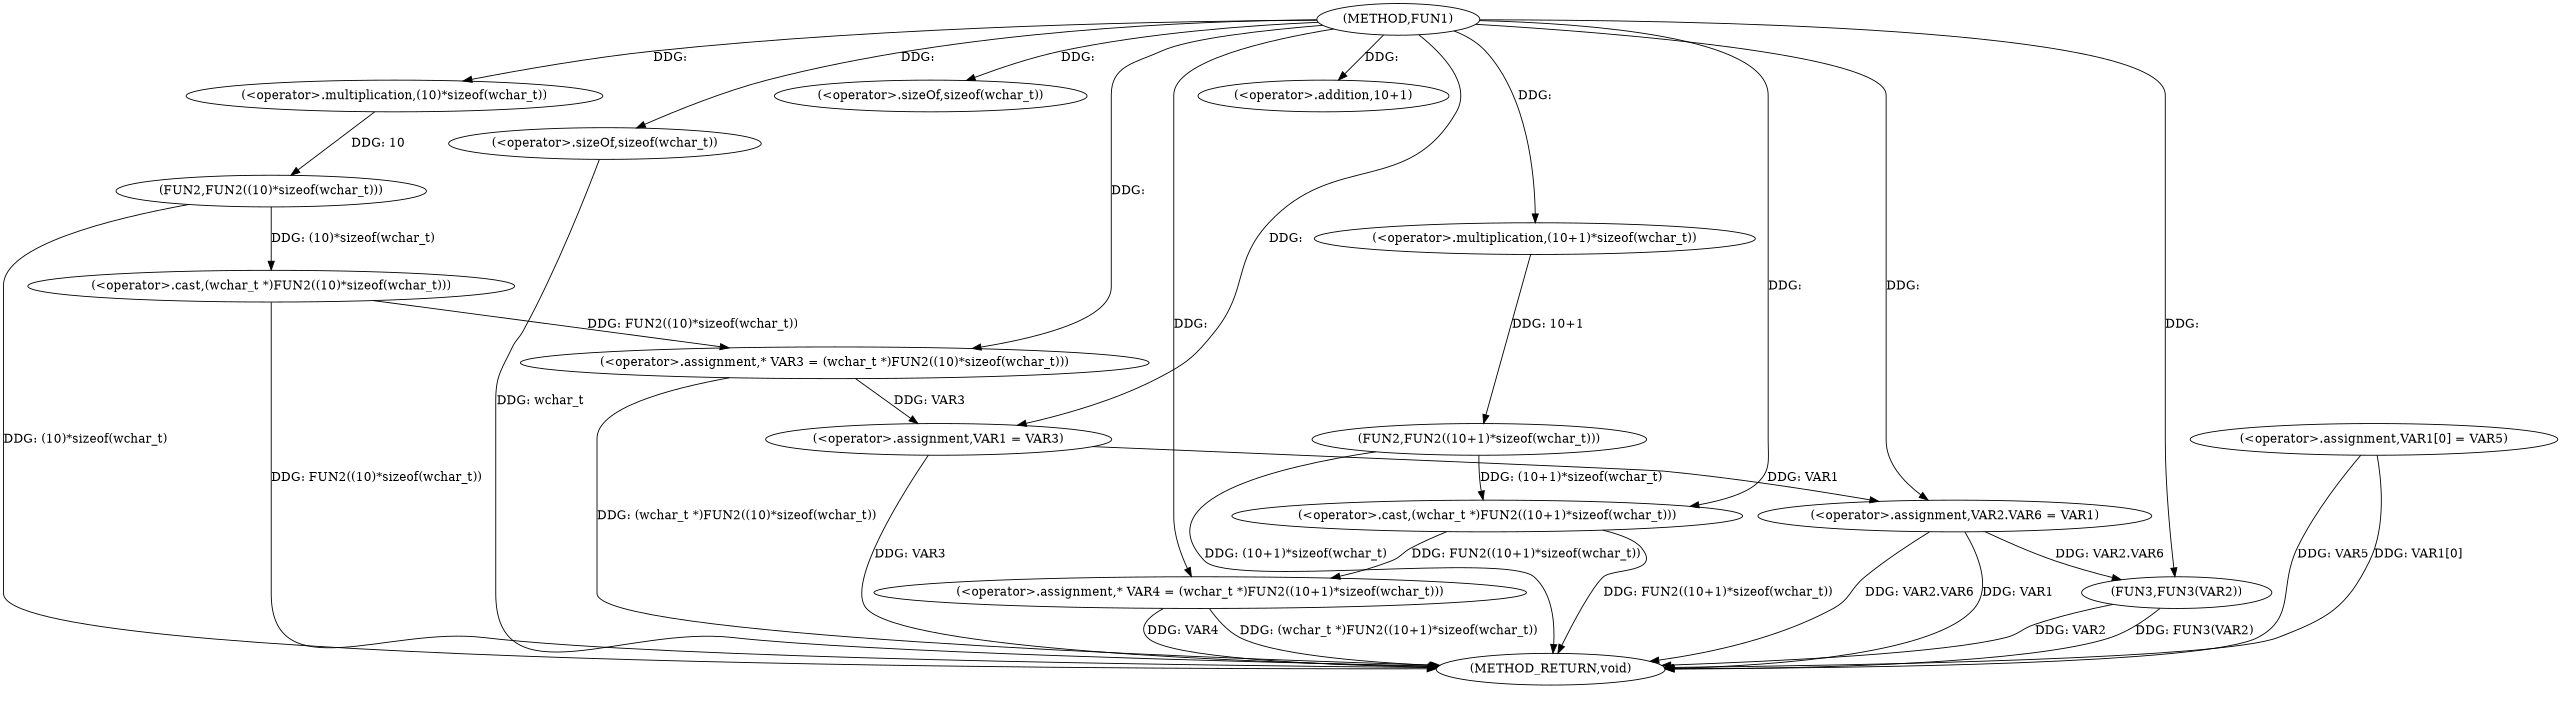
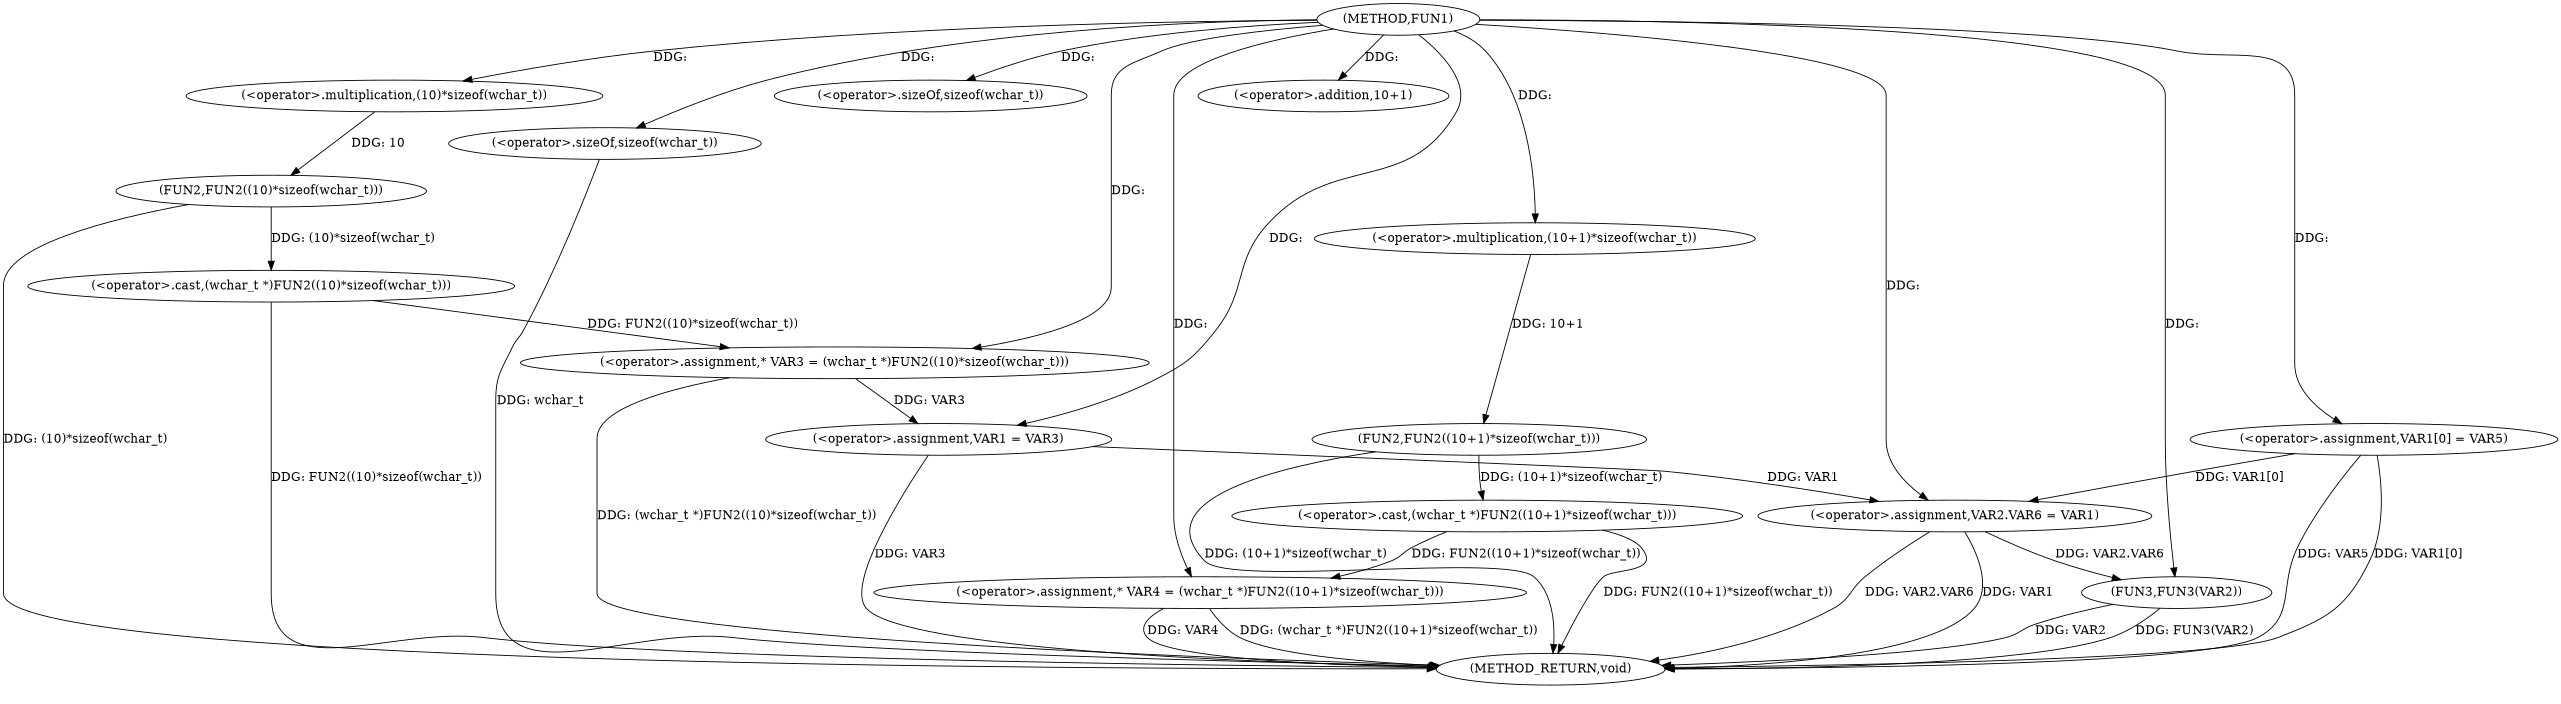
edge "(METHOD,FUN1)" -> "(<operator>.cast,(wchar_t *)FUN2((10+1)*sizeof(wchar_t)))": now "(METHOD,FUN1)" -> "(<operator>.assignment,VAR1[0] = VAR5)"
edge "(<operator>.assignment,VAR1[0] = VAR5)" -> "(<operator>.assignment,VAR2.VAR6 = VAR1)": added, label "DDG: VAR1[0]"
